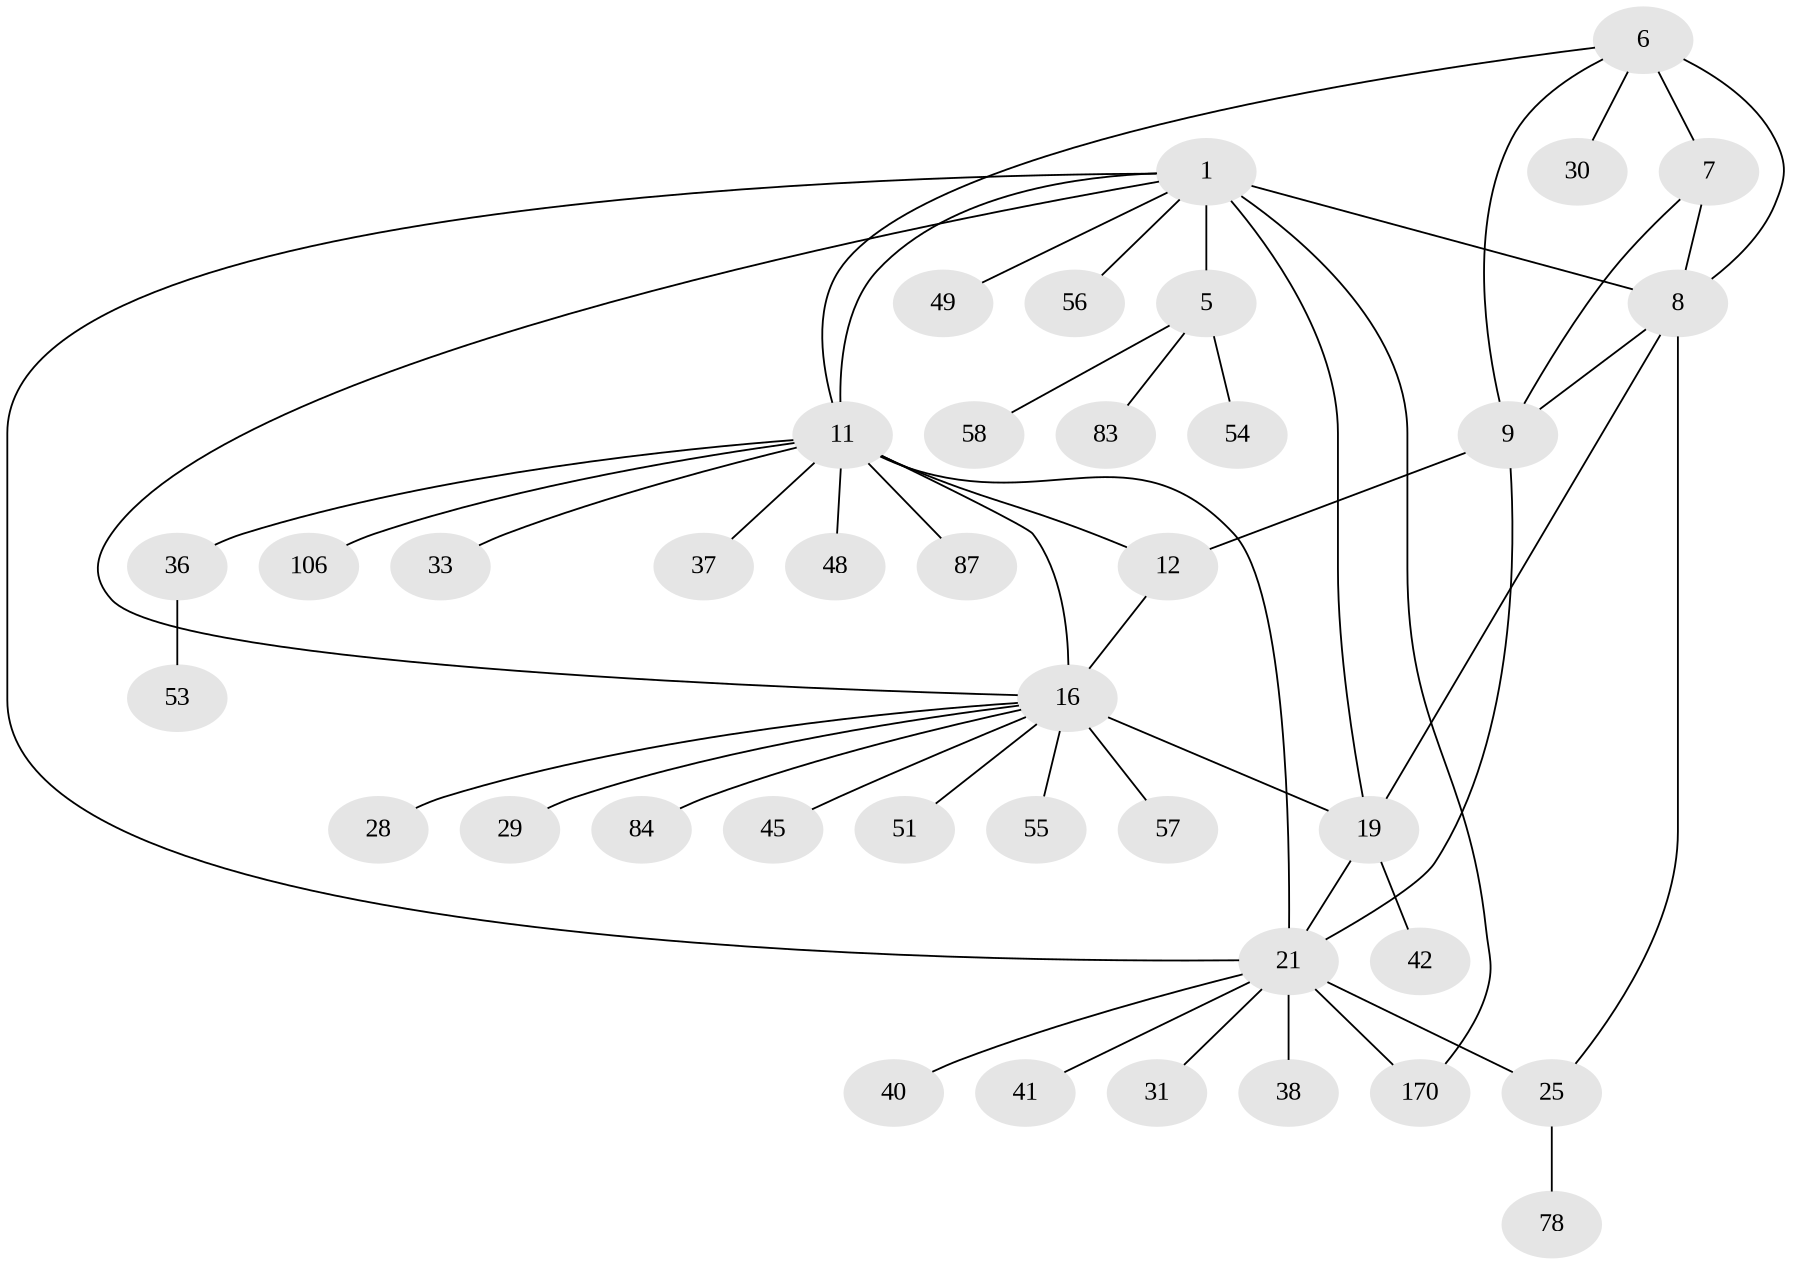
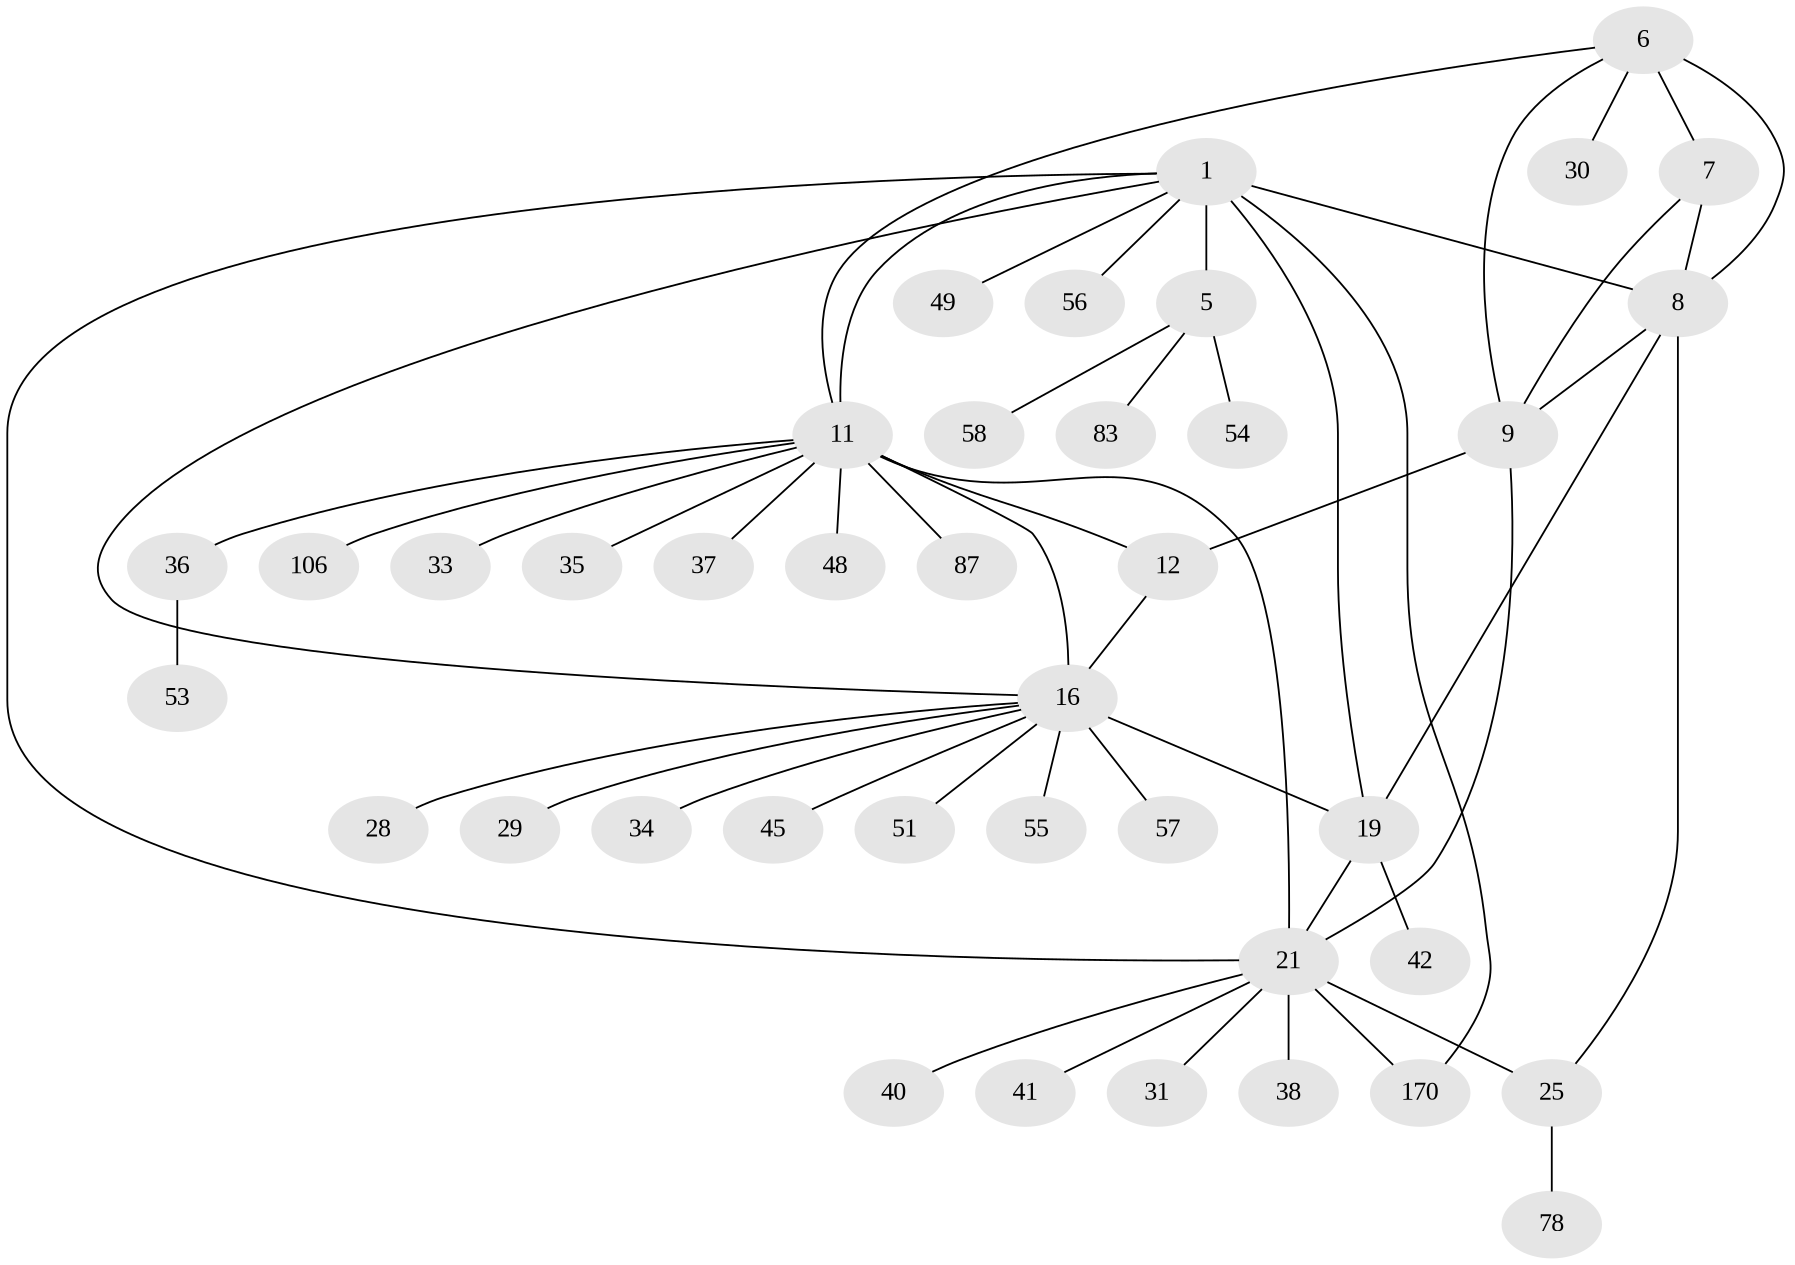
node "35": added
node "84": label "84" -> "34"
